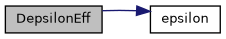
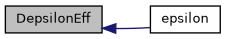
edge "DepsilonEff" -> "epsilon": reversed
